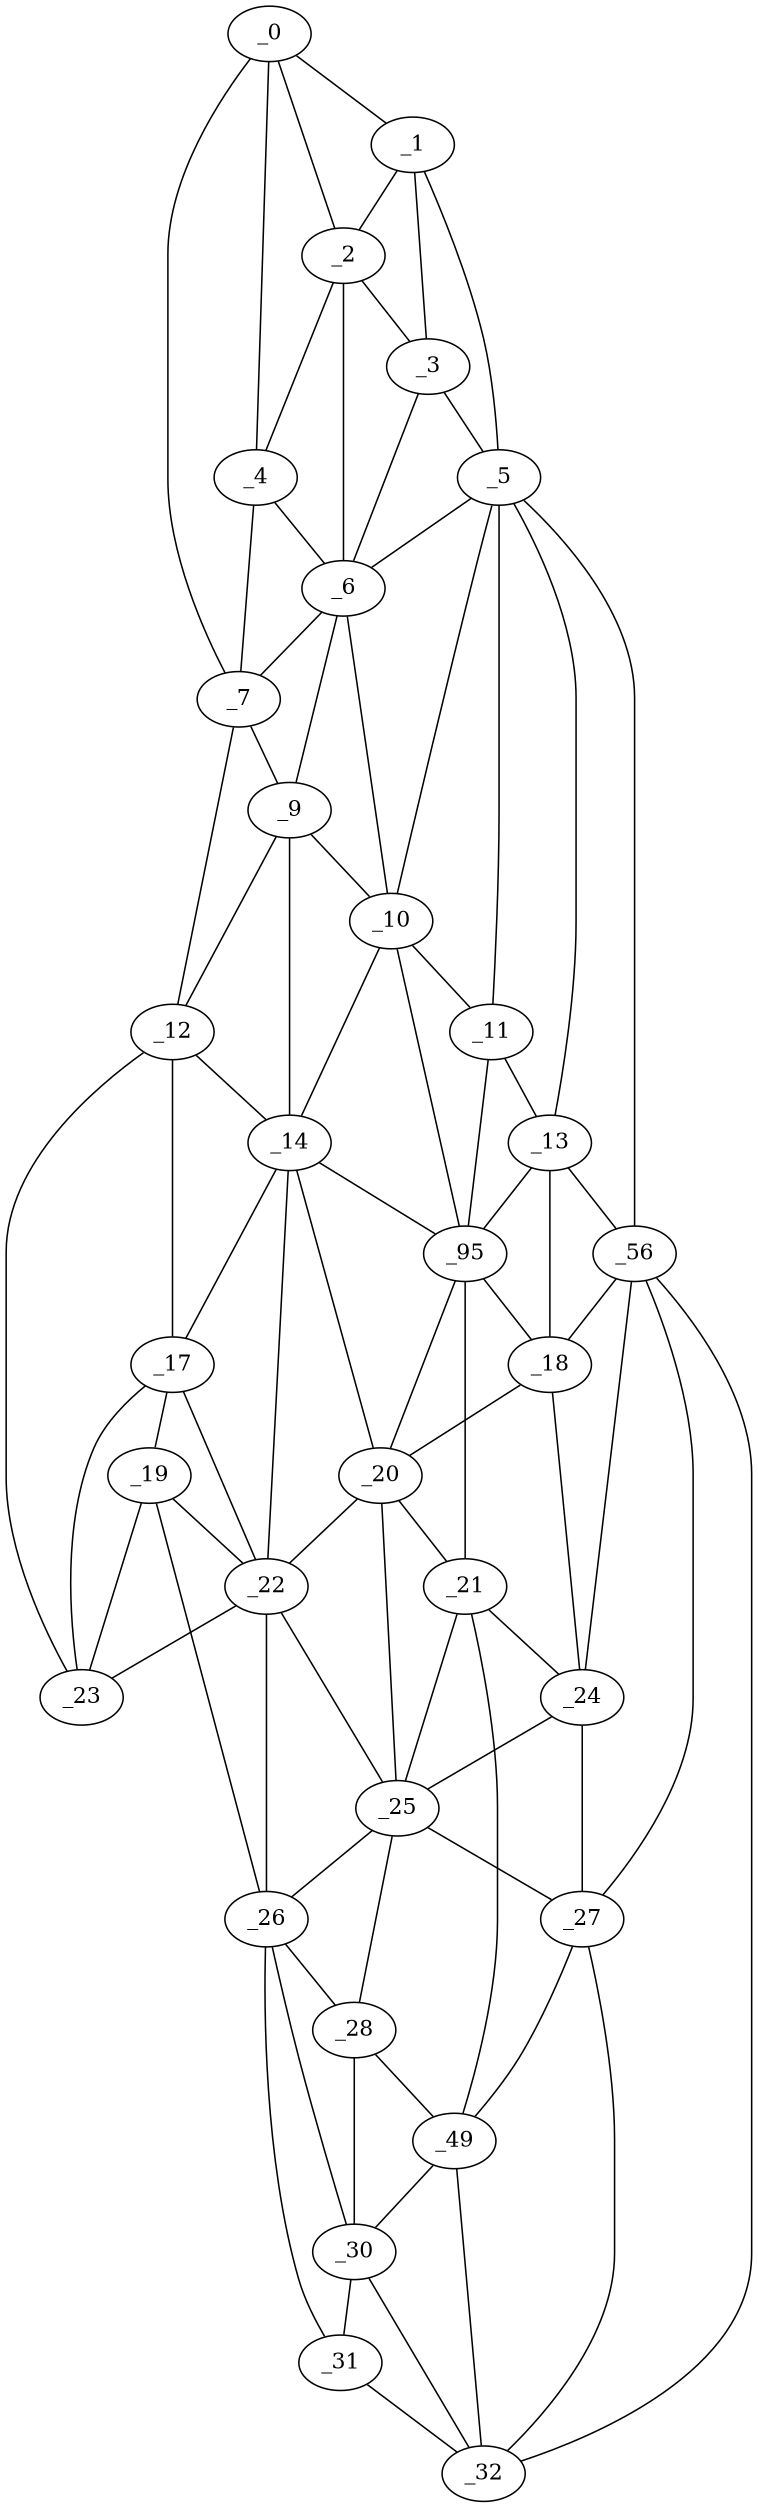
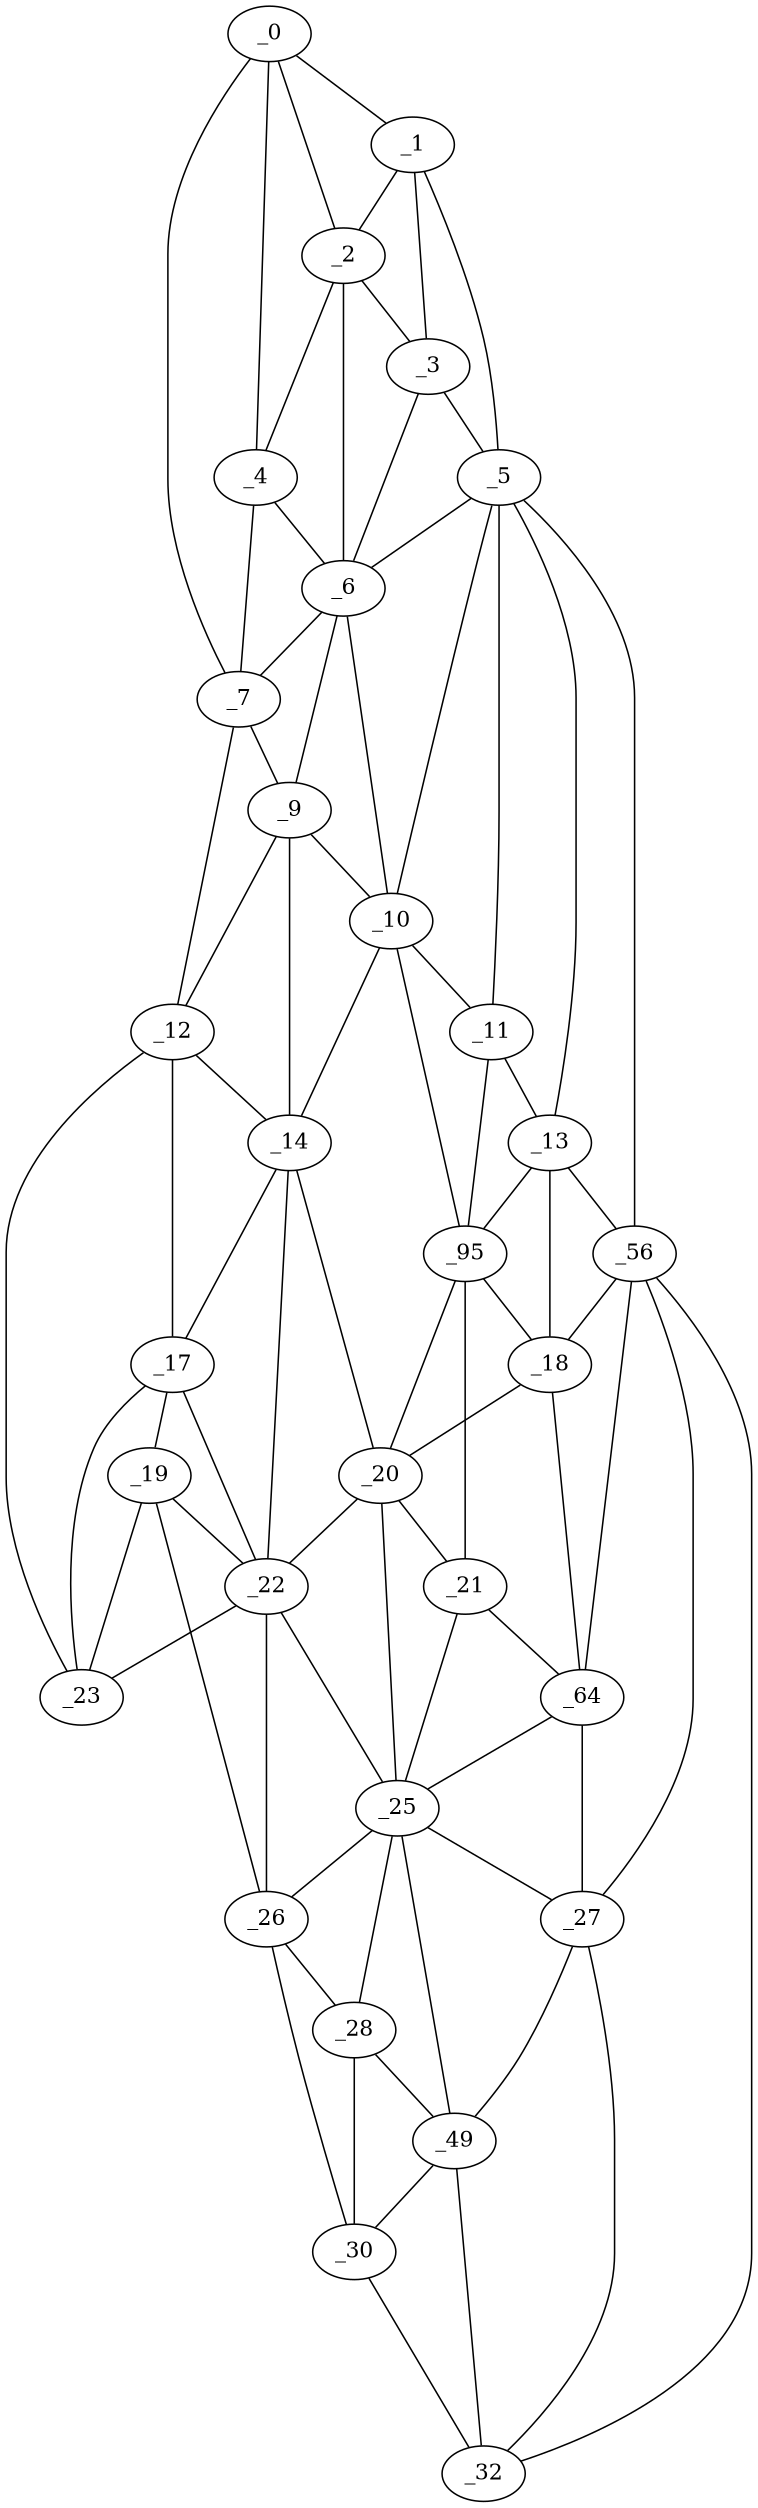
edge "_14" -- "_95": removed
node "_24": label "_24" -> "_64"
edge "_21" -- "_49": now "_25" -- "_49"
node "_31": removed
